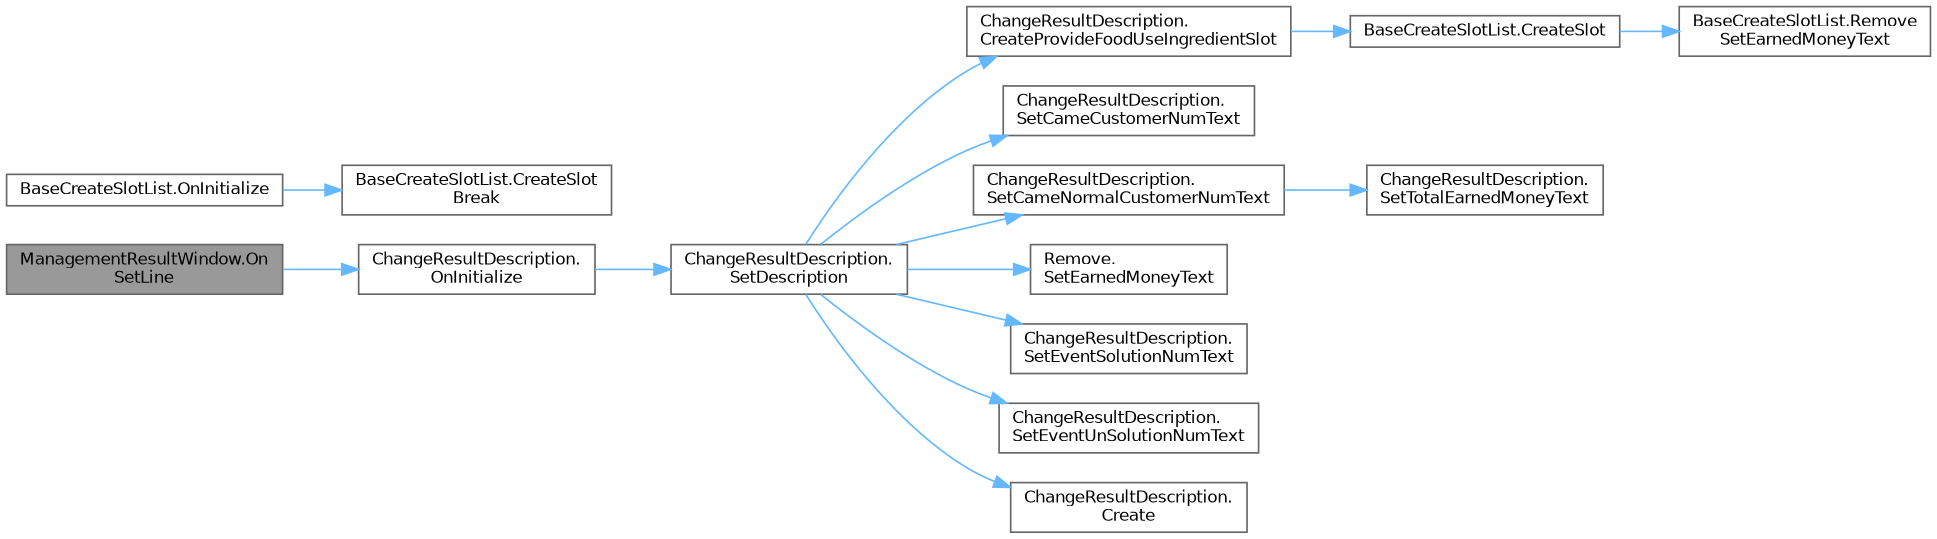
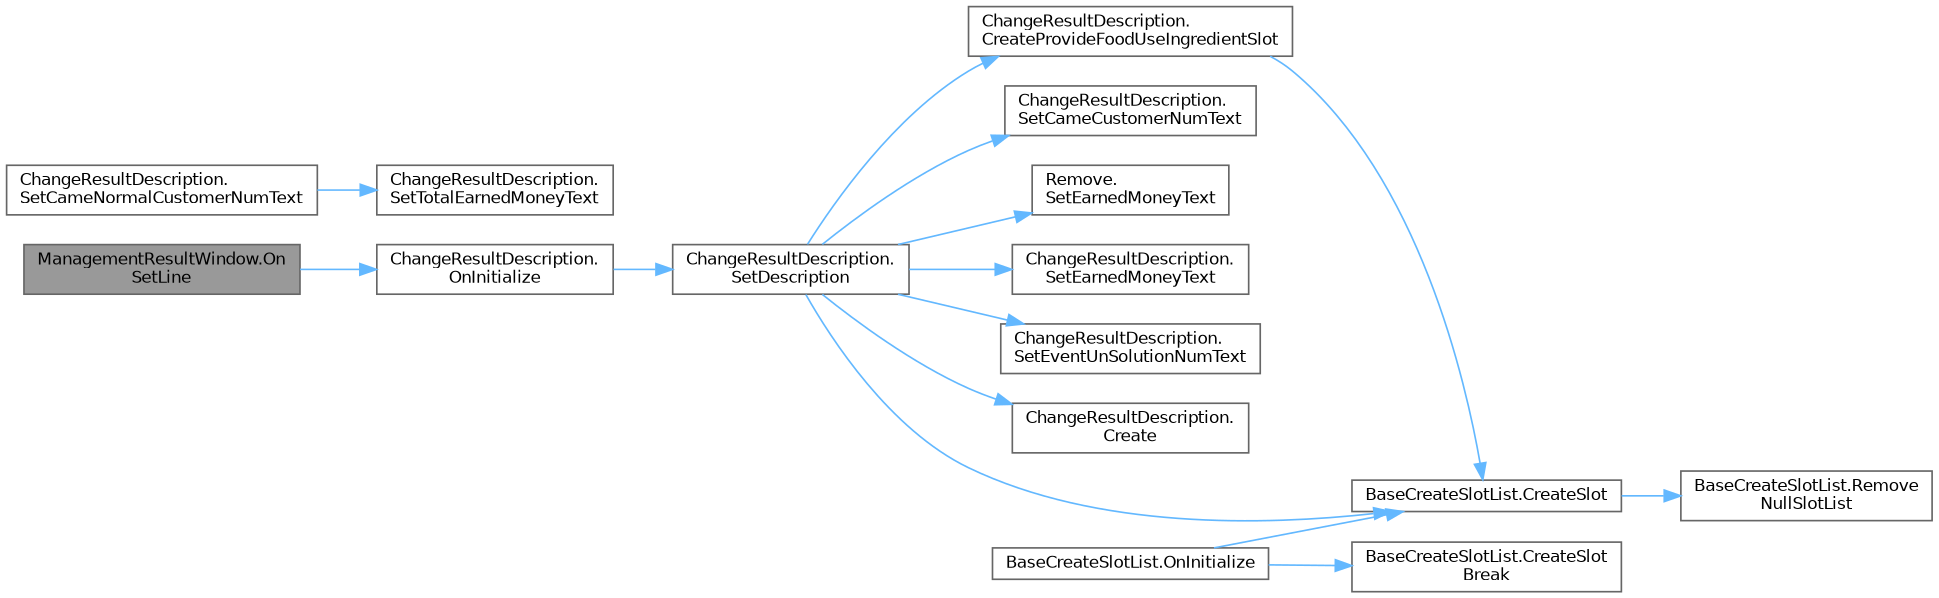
node "BaseCreateSlotList.Remove SetEarnedMoneyText": label "BaseCreateSlotList.Remove SetEarnedMoneyText" -> "BaseCreateSlotList.Remove NullSlotList"
edge "ChangeResultDescription. SetDescription" -> "ChangeResultDescription. SetCameNormalCustomerNumText": now "ChangeResultDescription. SetDescription" -> "BaseCreateSlotList.CreateSlot"
node "ChangeResultDescription. SetEventSolutionNumText": label "ChangeResultDescription. SetEventSolutionNumText" -> "ChangeResultDescription. SetEarnedMoneyText"
edge "BaseCreateSlotList.OnInitialize" -> "BaseCreateSlotList.CreateSlot": added
